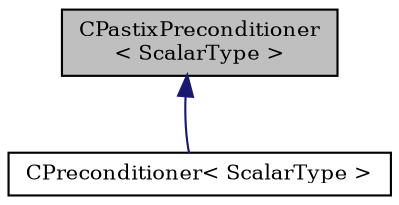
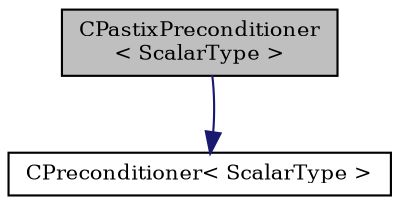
edge "CPreconditioner< ScalarType >" -> "CPastixPreconditioner < ScalarType >": reversed
